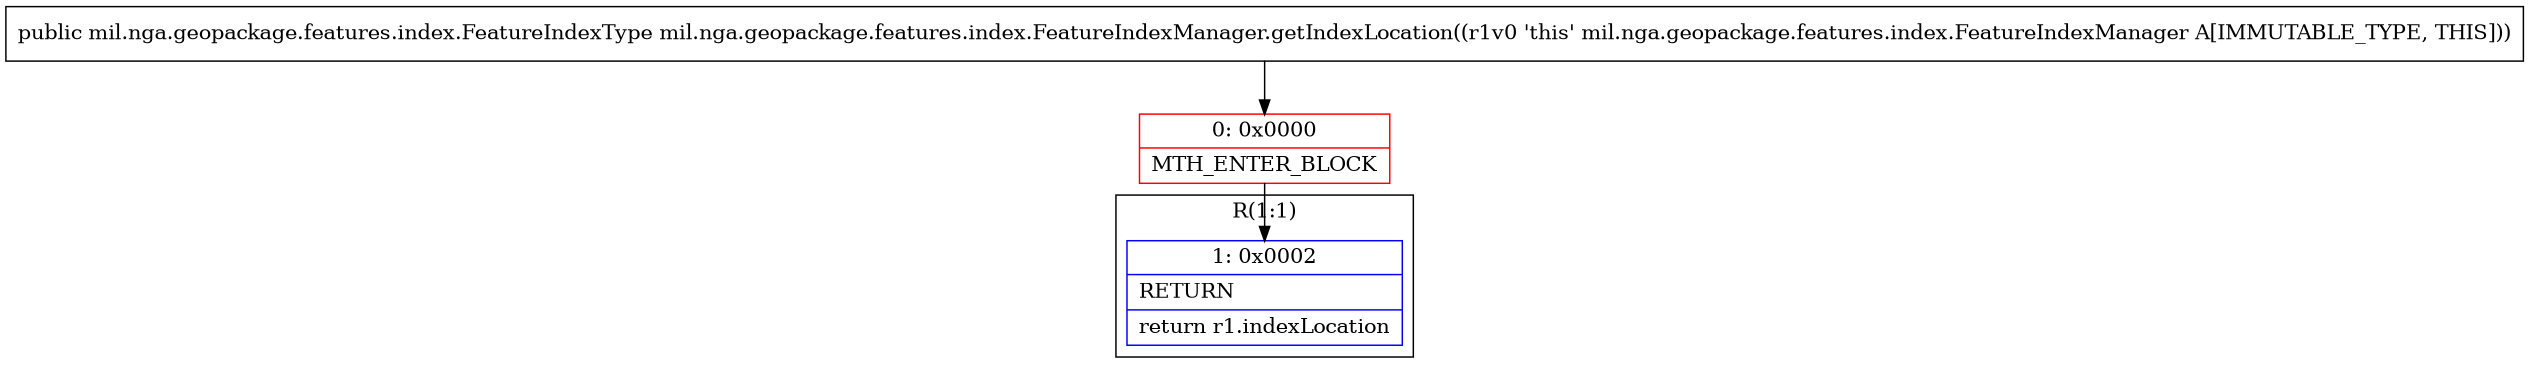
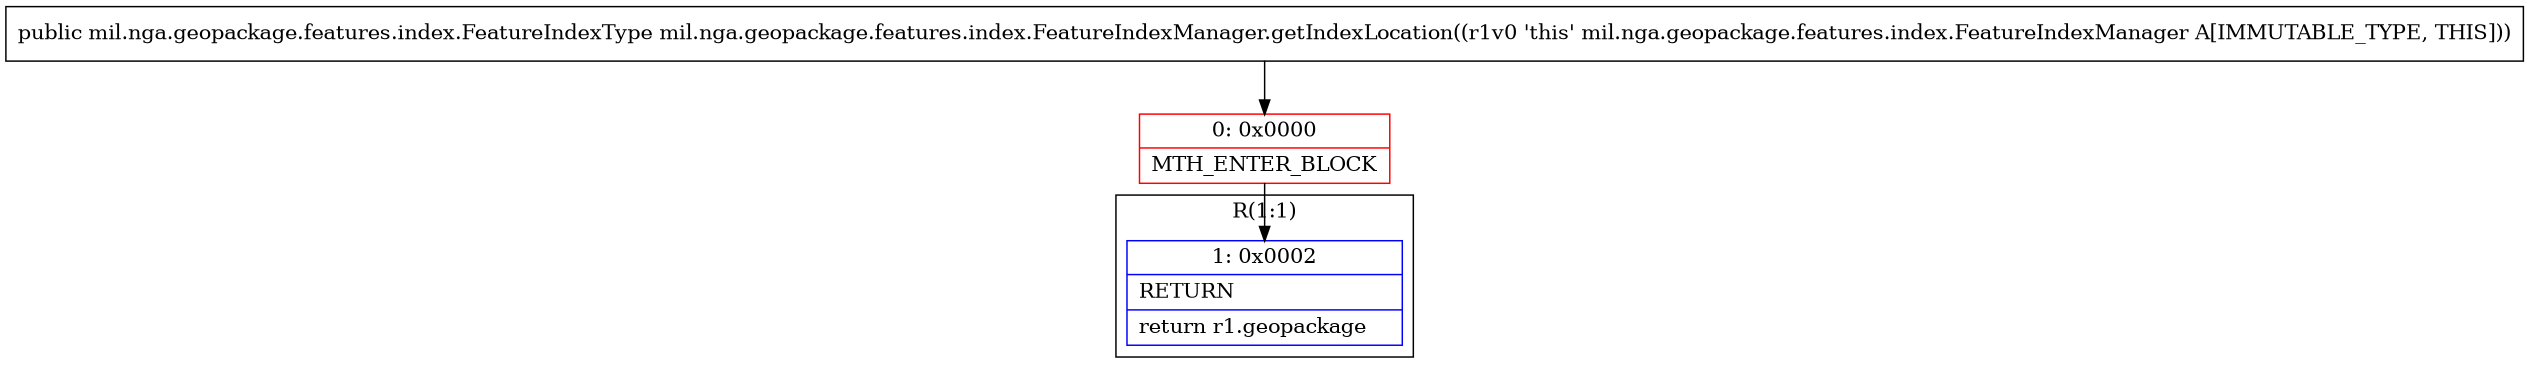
node "1: 0x0002": text "return r1.indexLocation" -> "return r1.geopackage"
